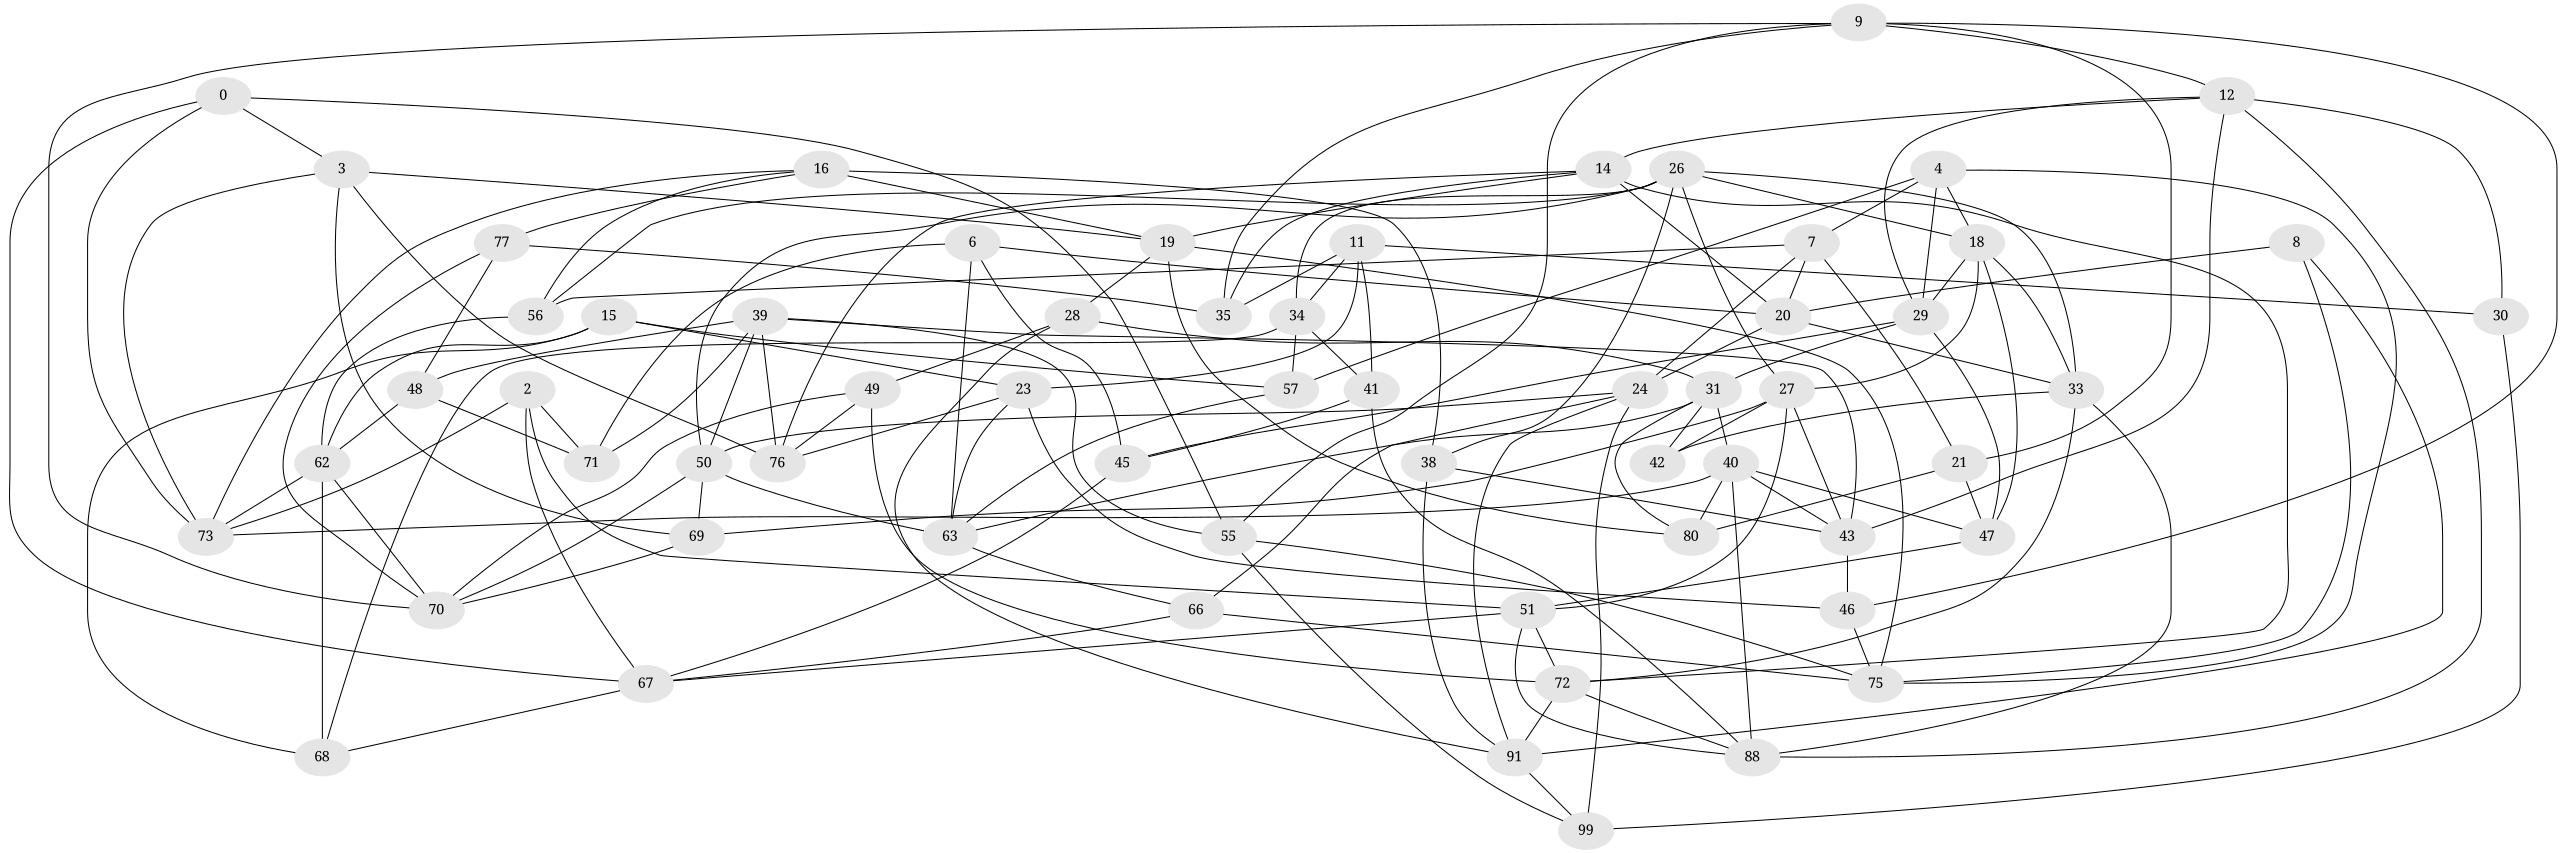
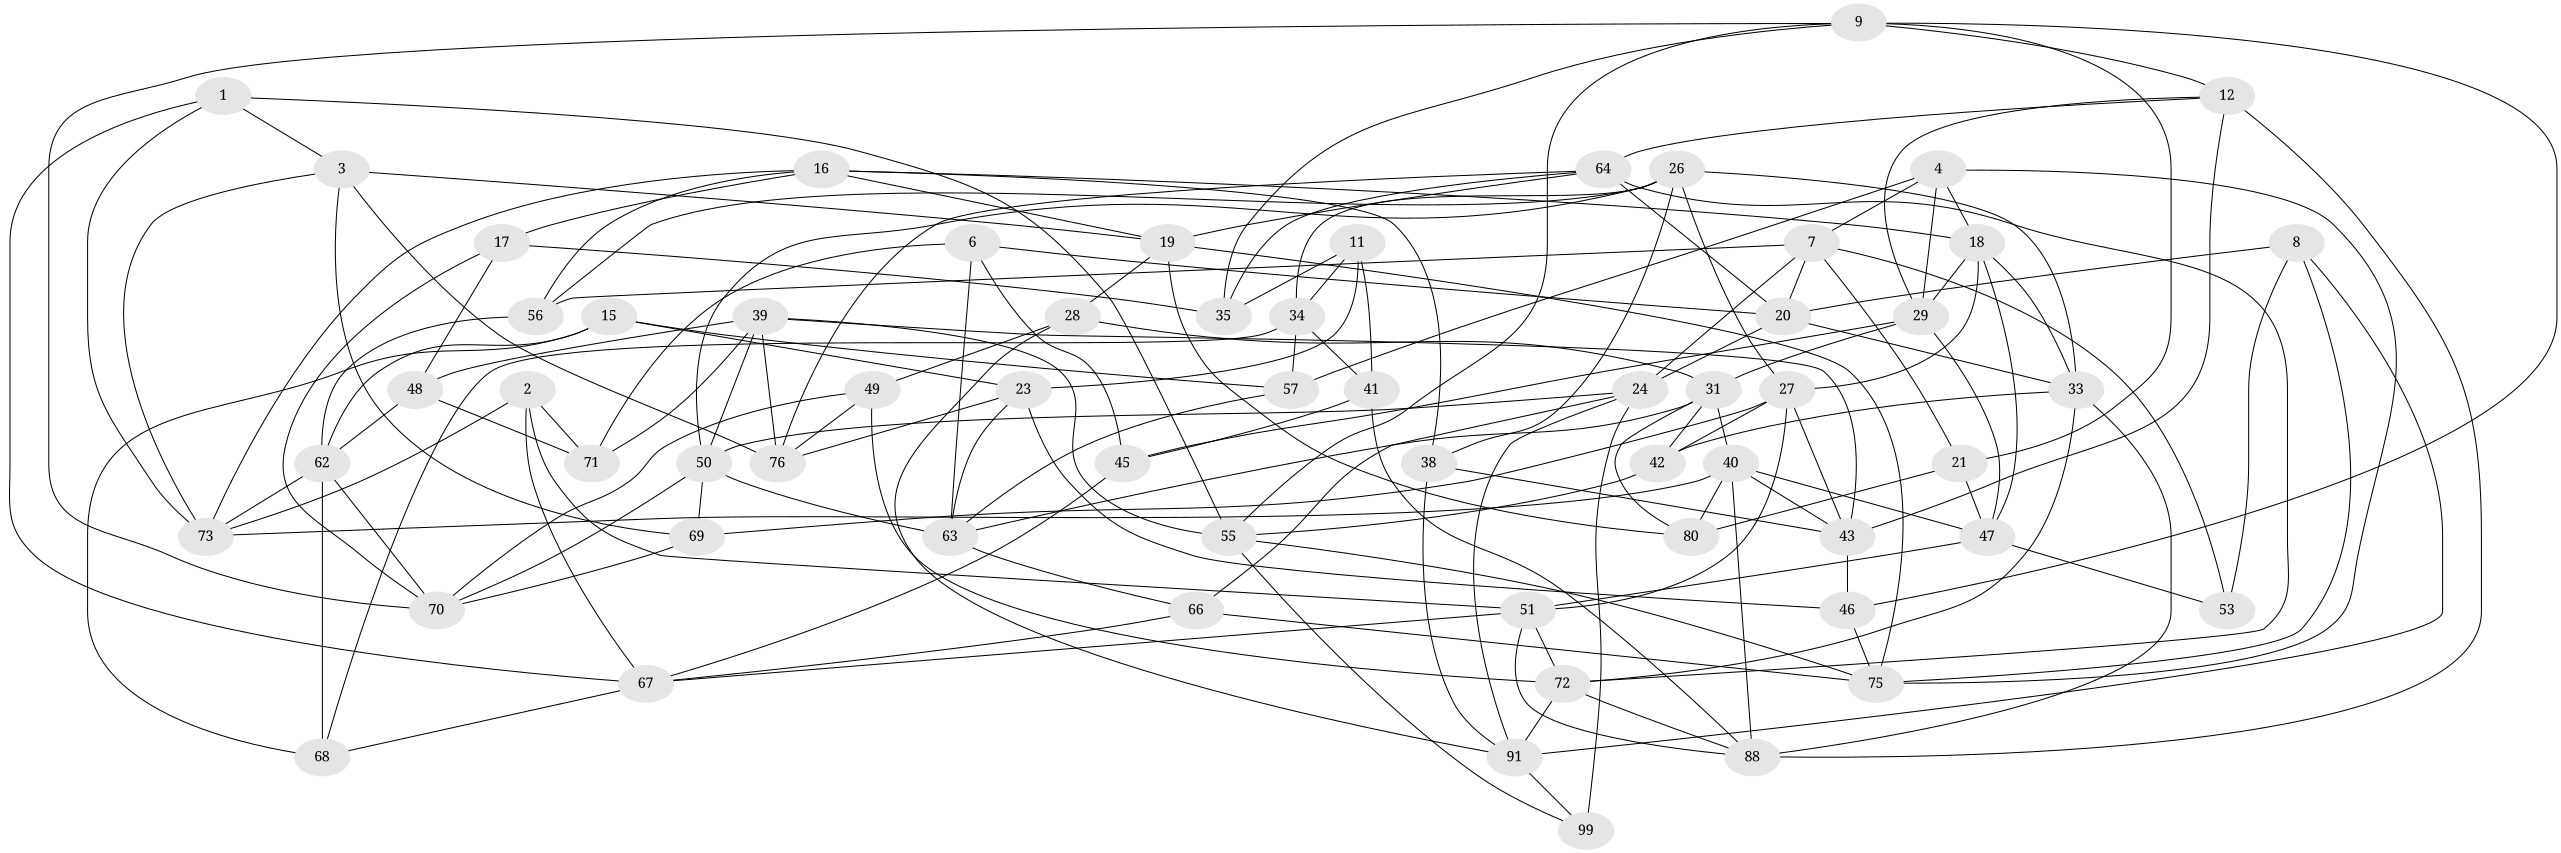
node "0": label "0" -> "1"
node "14": label "14" -> "64"
edge "26" -- "18": now "16" -- "18"
node "77": label "77" -> "17"
node "30": removed
edge "42" -- "55": added
node "53": added
